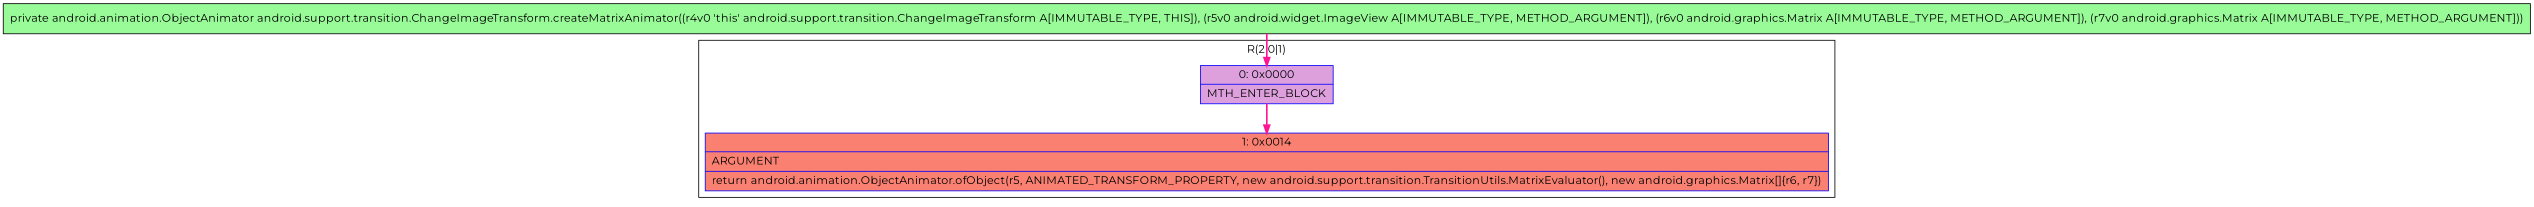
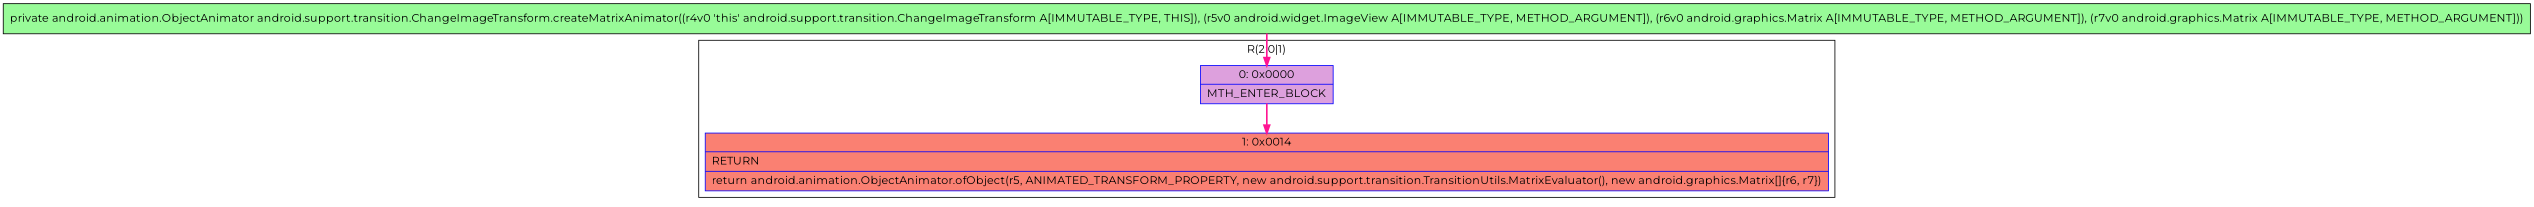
node "1: 0x0014": text "ARGUMENT" -> "RETURN"
